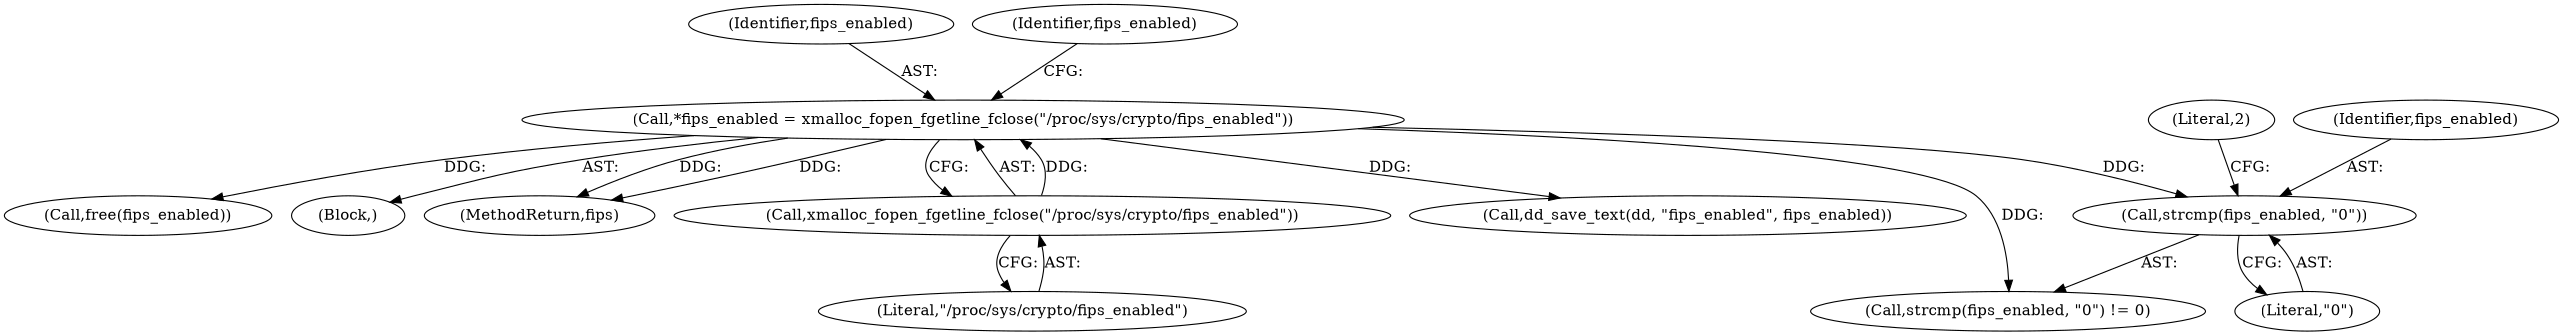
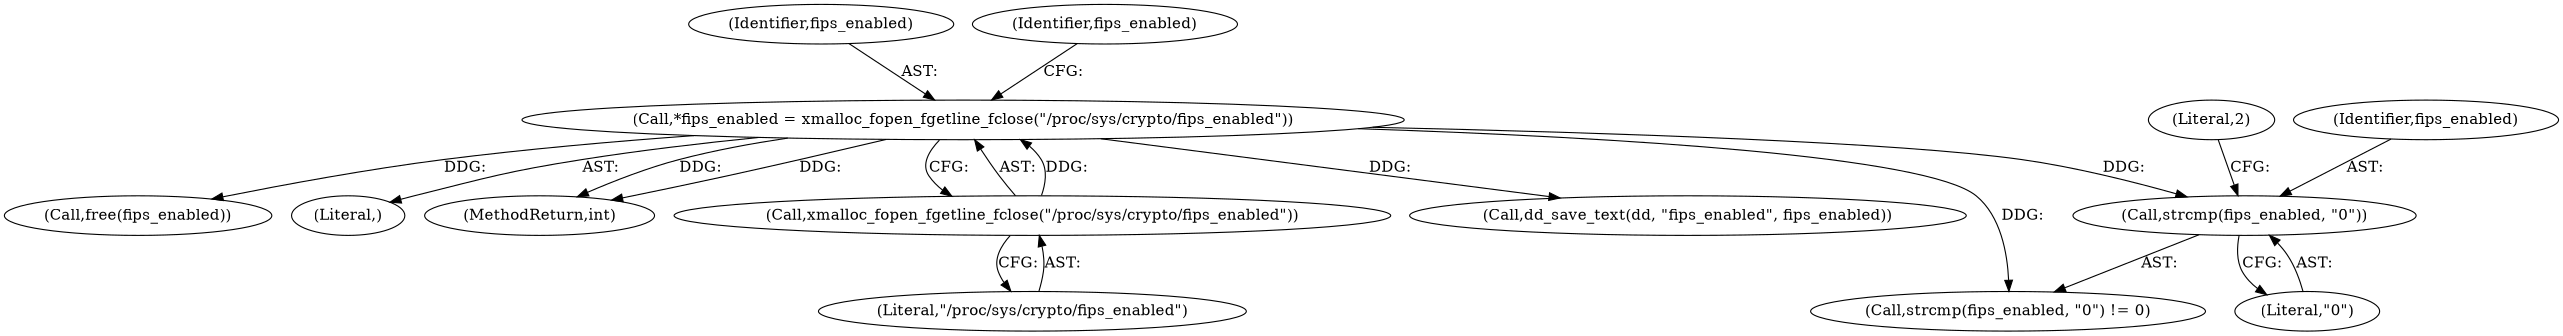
node "(Block,)": label "(Block,)" -> "(Literal,)"
node "(MethodReturn,fips)": label "(MethodReturn,fips)" -> "(MethodReturn,int)"
